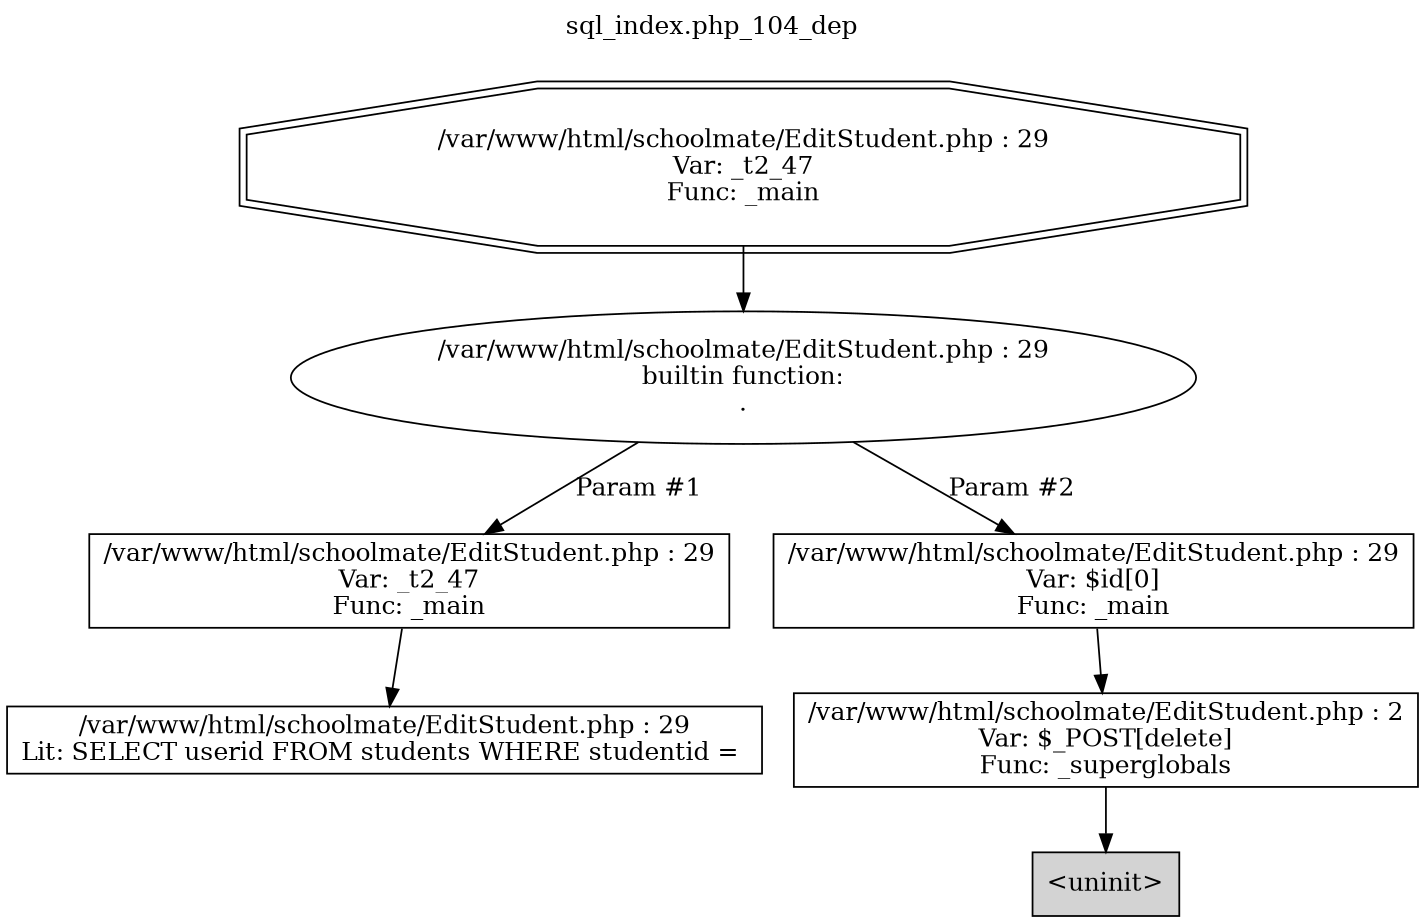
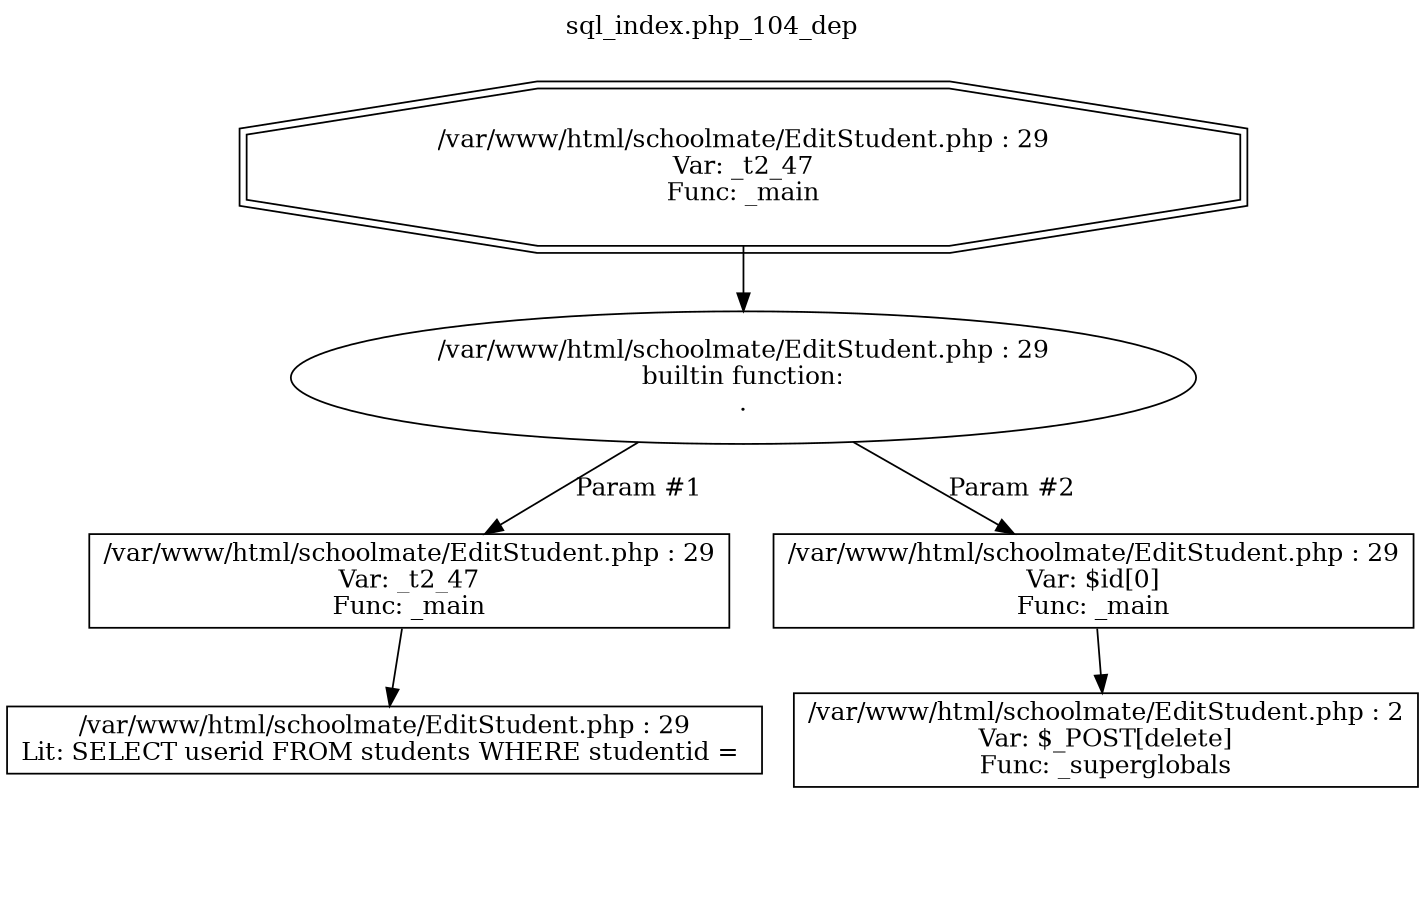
node "<uninit>": removed
